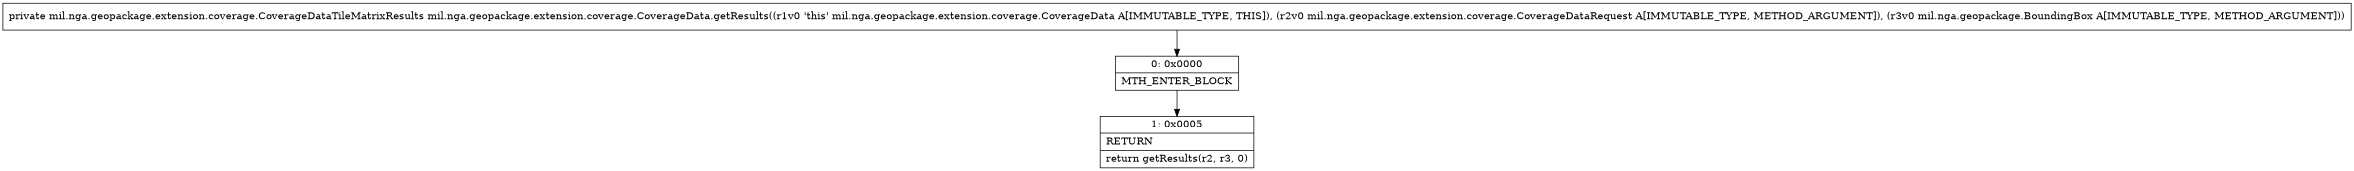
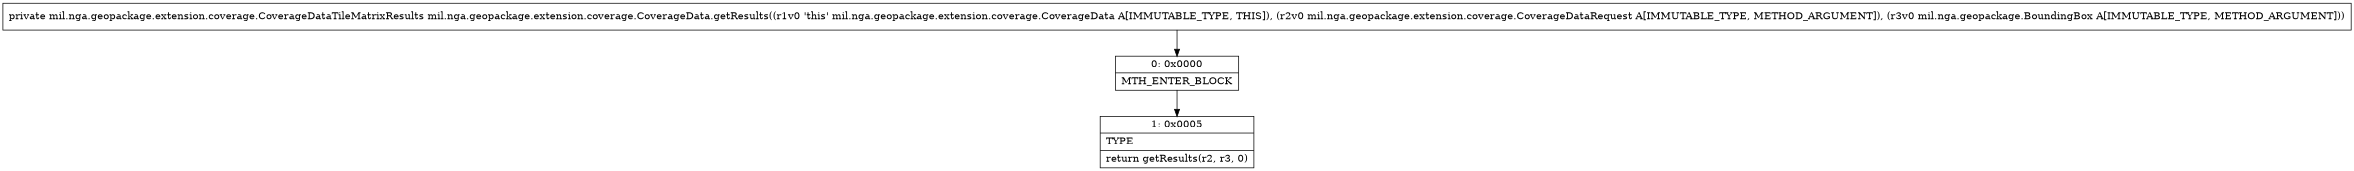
node "1: 0x0005": text "RETURN" -> "TYPE"
